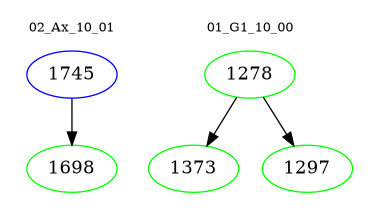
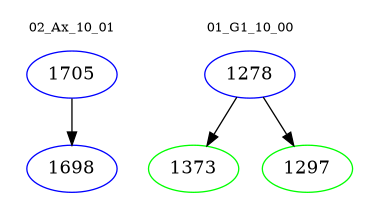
node "1745": label "1745" -> "1705"
node "1278": color green -> blue
node "1698": color green -> blue
